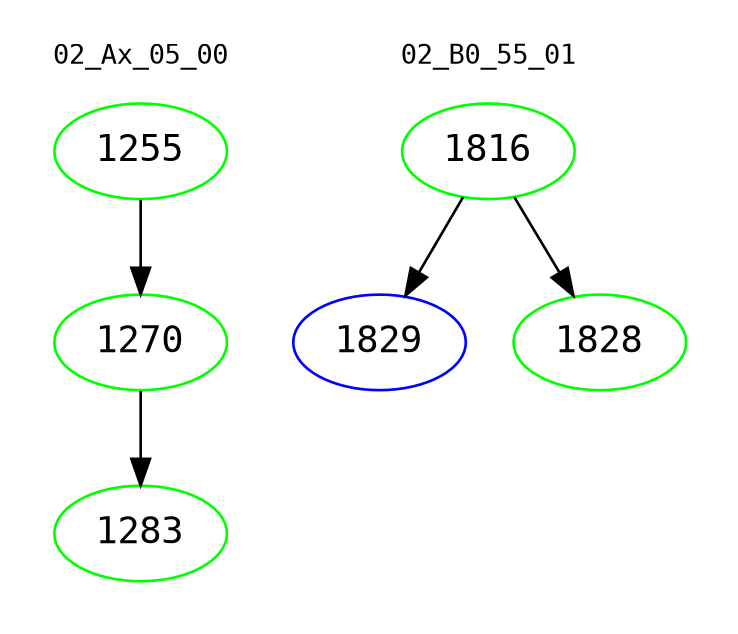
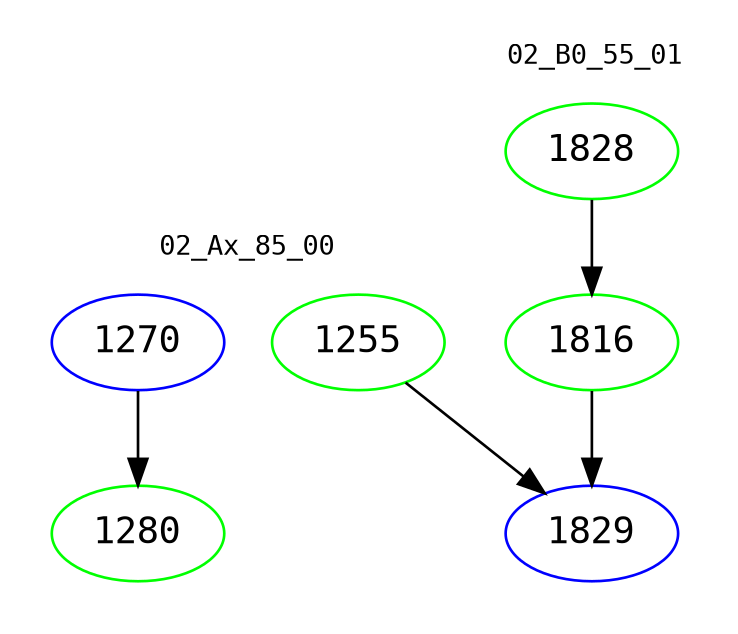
cluster "02_Ax_05_00": label "02_Ax_05_00" -> "02_Ax_85_00"
edge "1255" -> "1270": now "1255" -> "1829"
edge "1816" -> "1828": reversed
node "1270": color green -> blue
node "1283": label "1283" -> "1280"
